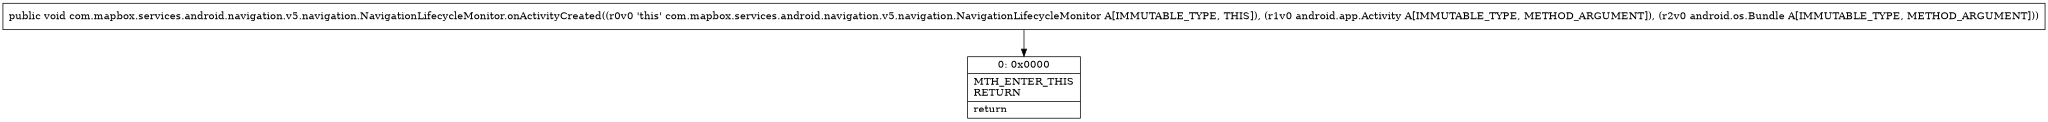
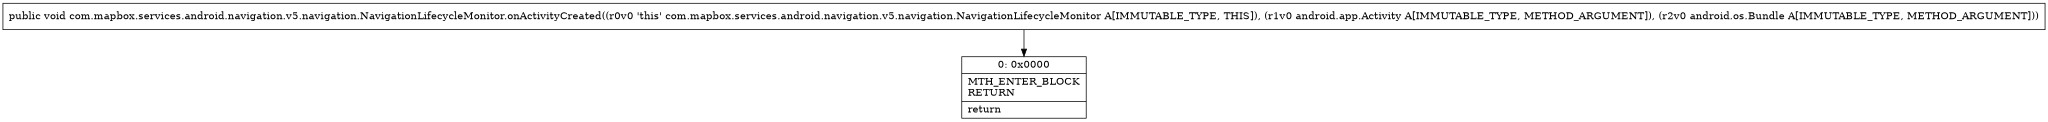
node "0: 0x0000": text "MTH_ENTER_THIS" -> "MTH_ENTER_BLOCK"
